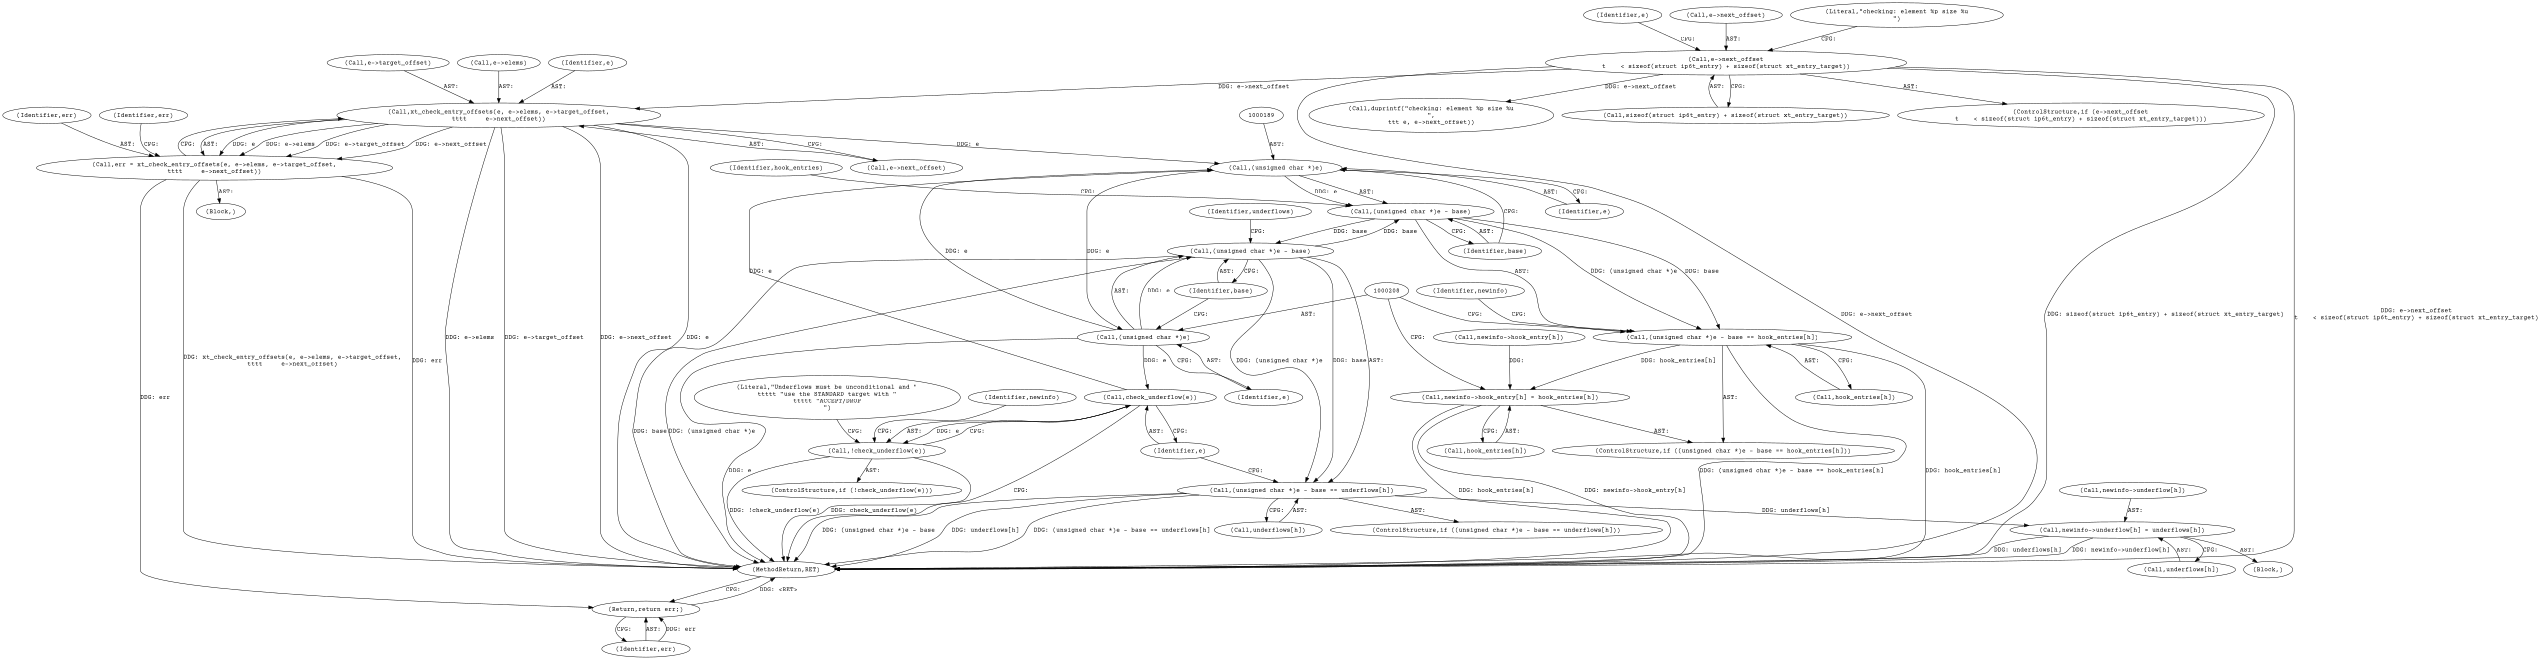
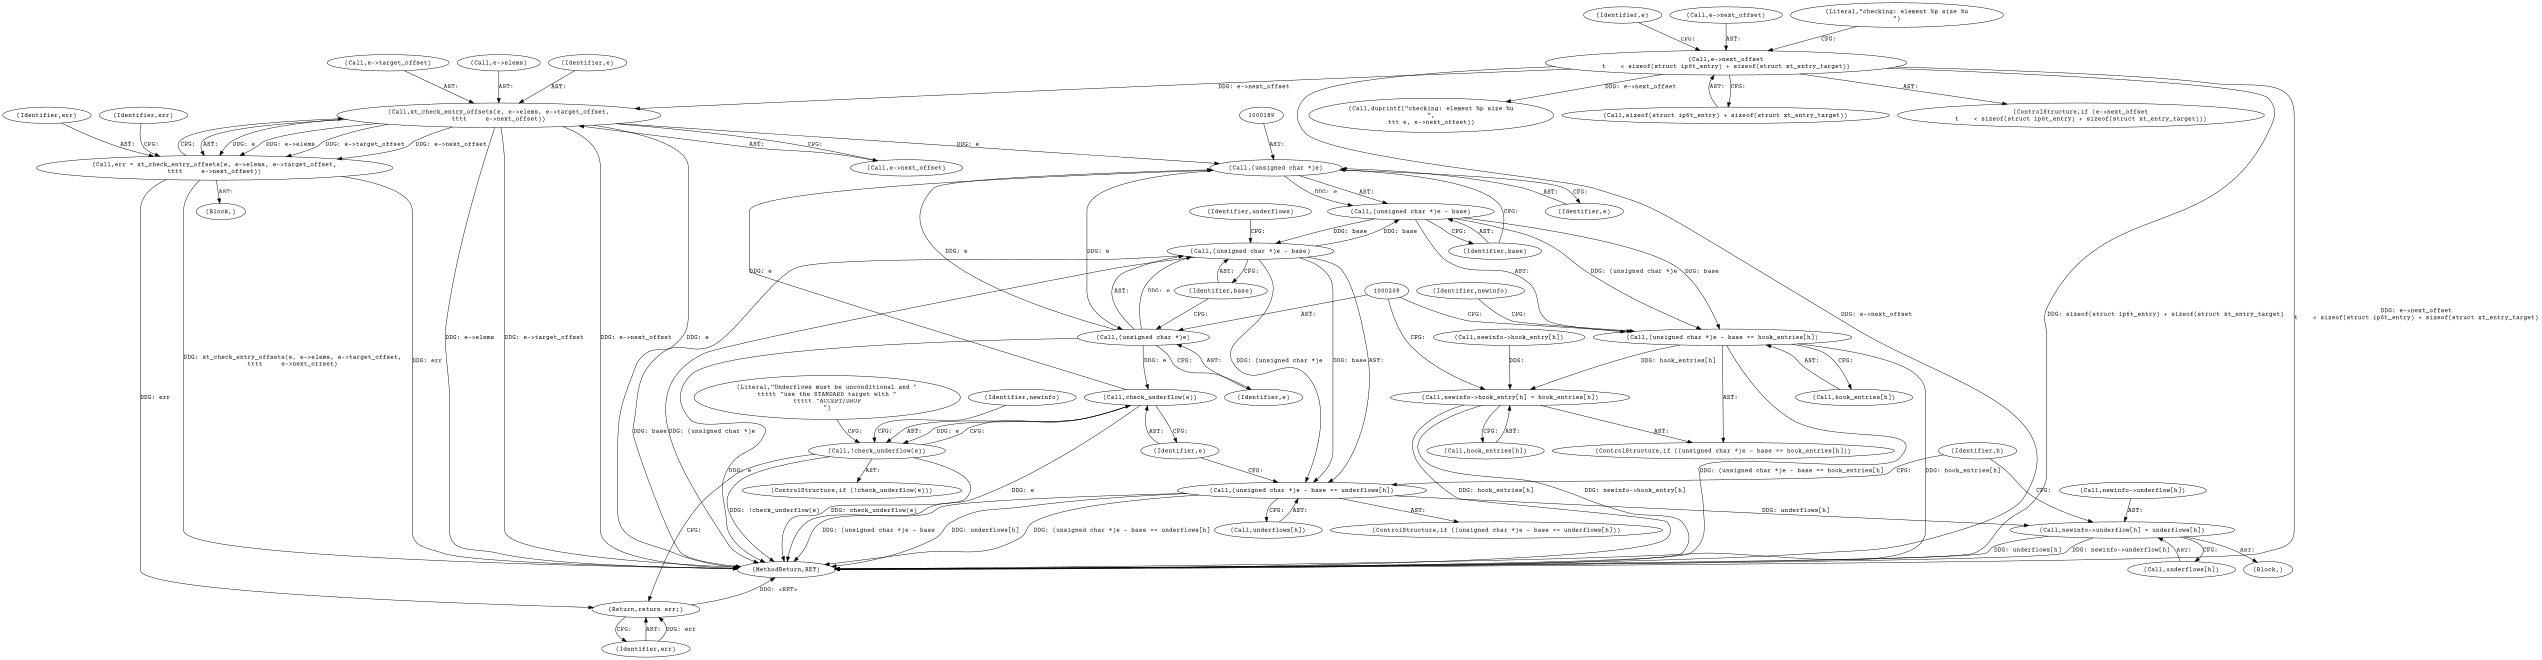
node "(Identifier,hook_entries)": removed
node "(Identifier,h)": added
edge "(Call,check_underflow(e))" -> "(MethodReturn,RET)": label "CFG: " -> "DDG: e"
edge "(MethodReturn,RET)" -> "(Return,return err;)": now "(Call,!check_underflow(e))" -> "(Return,return err;)"
